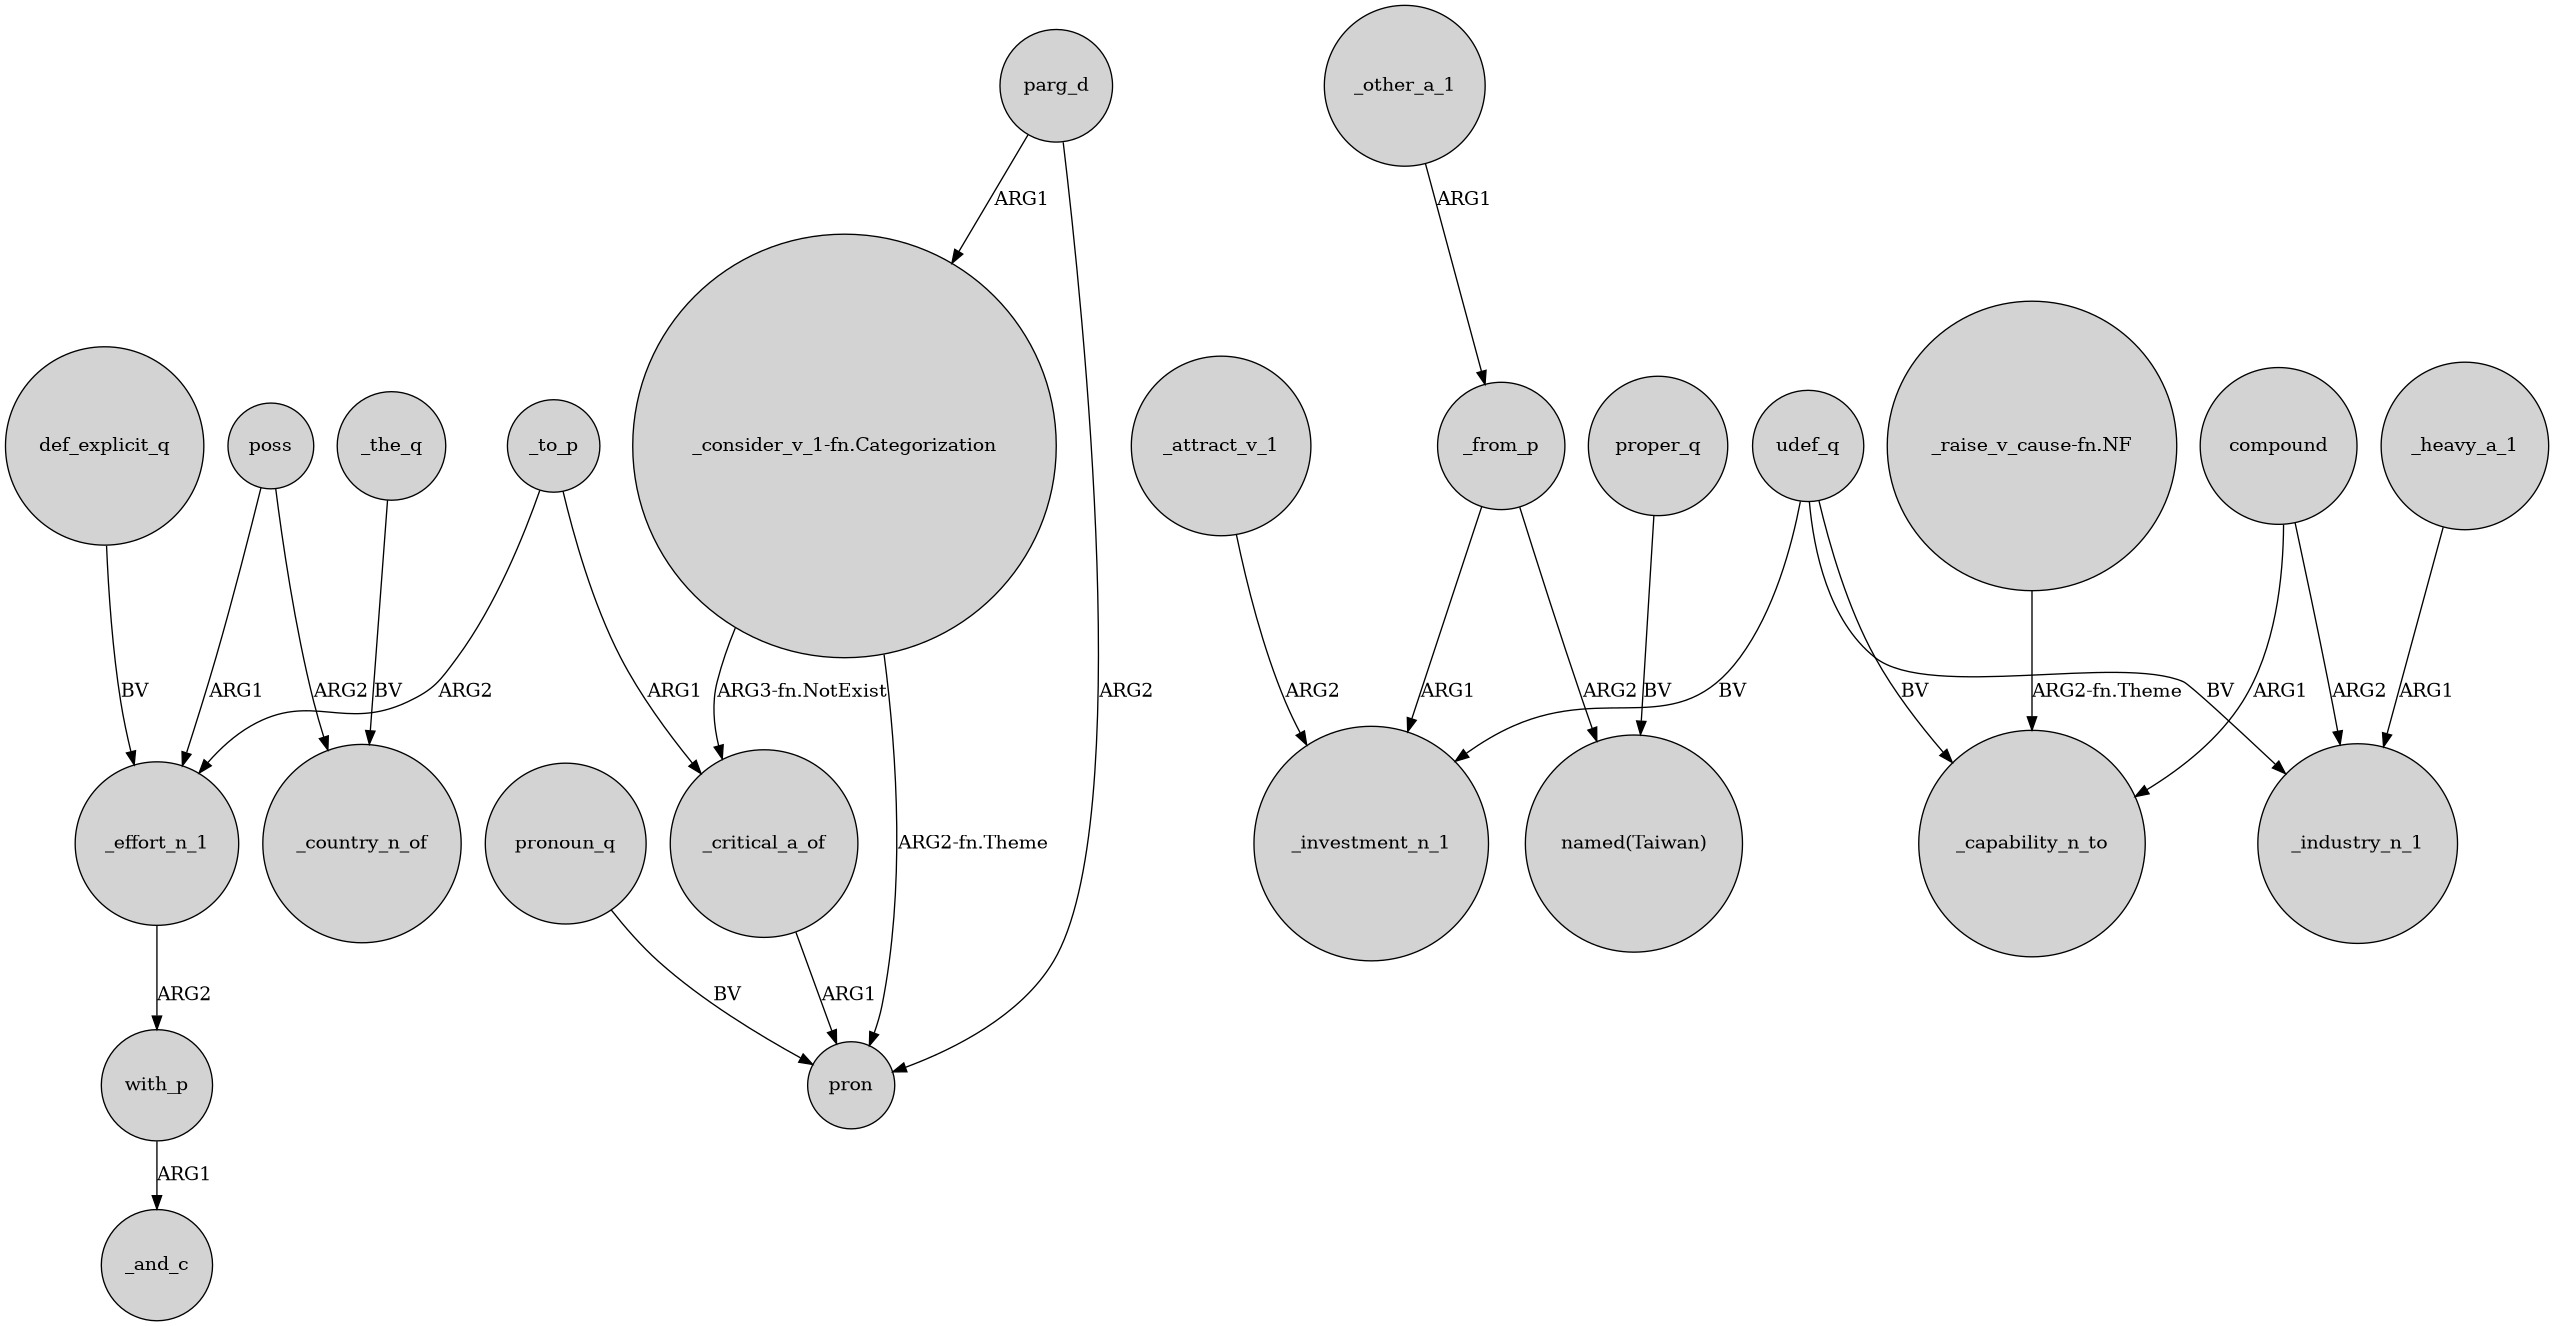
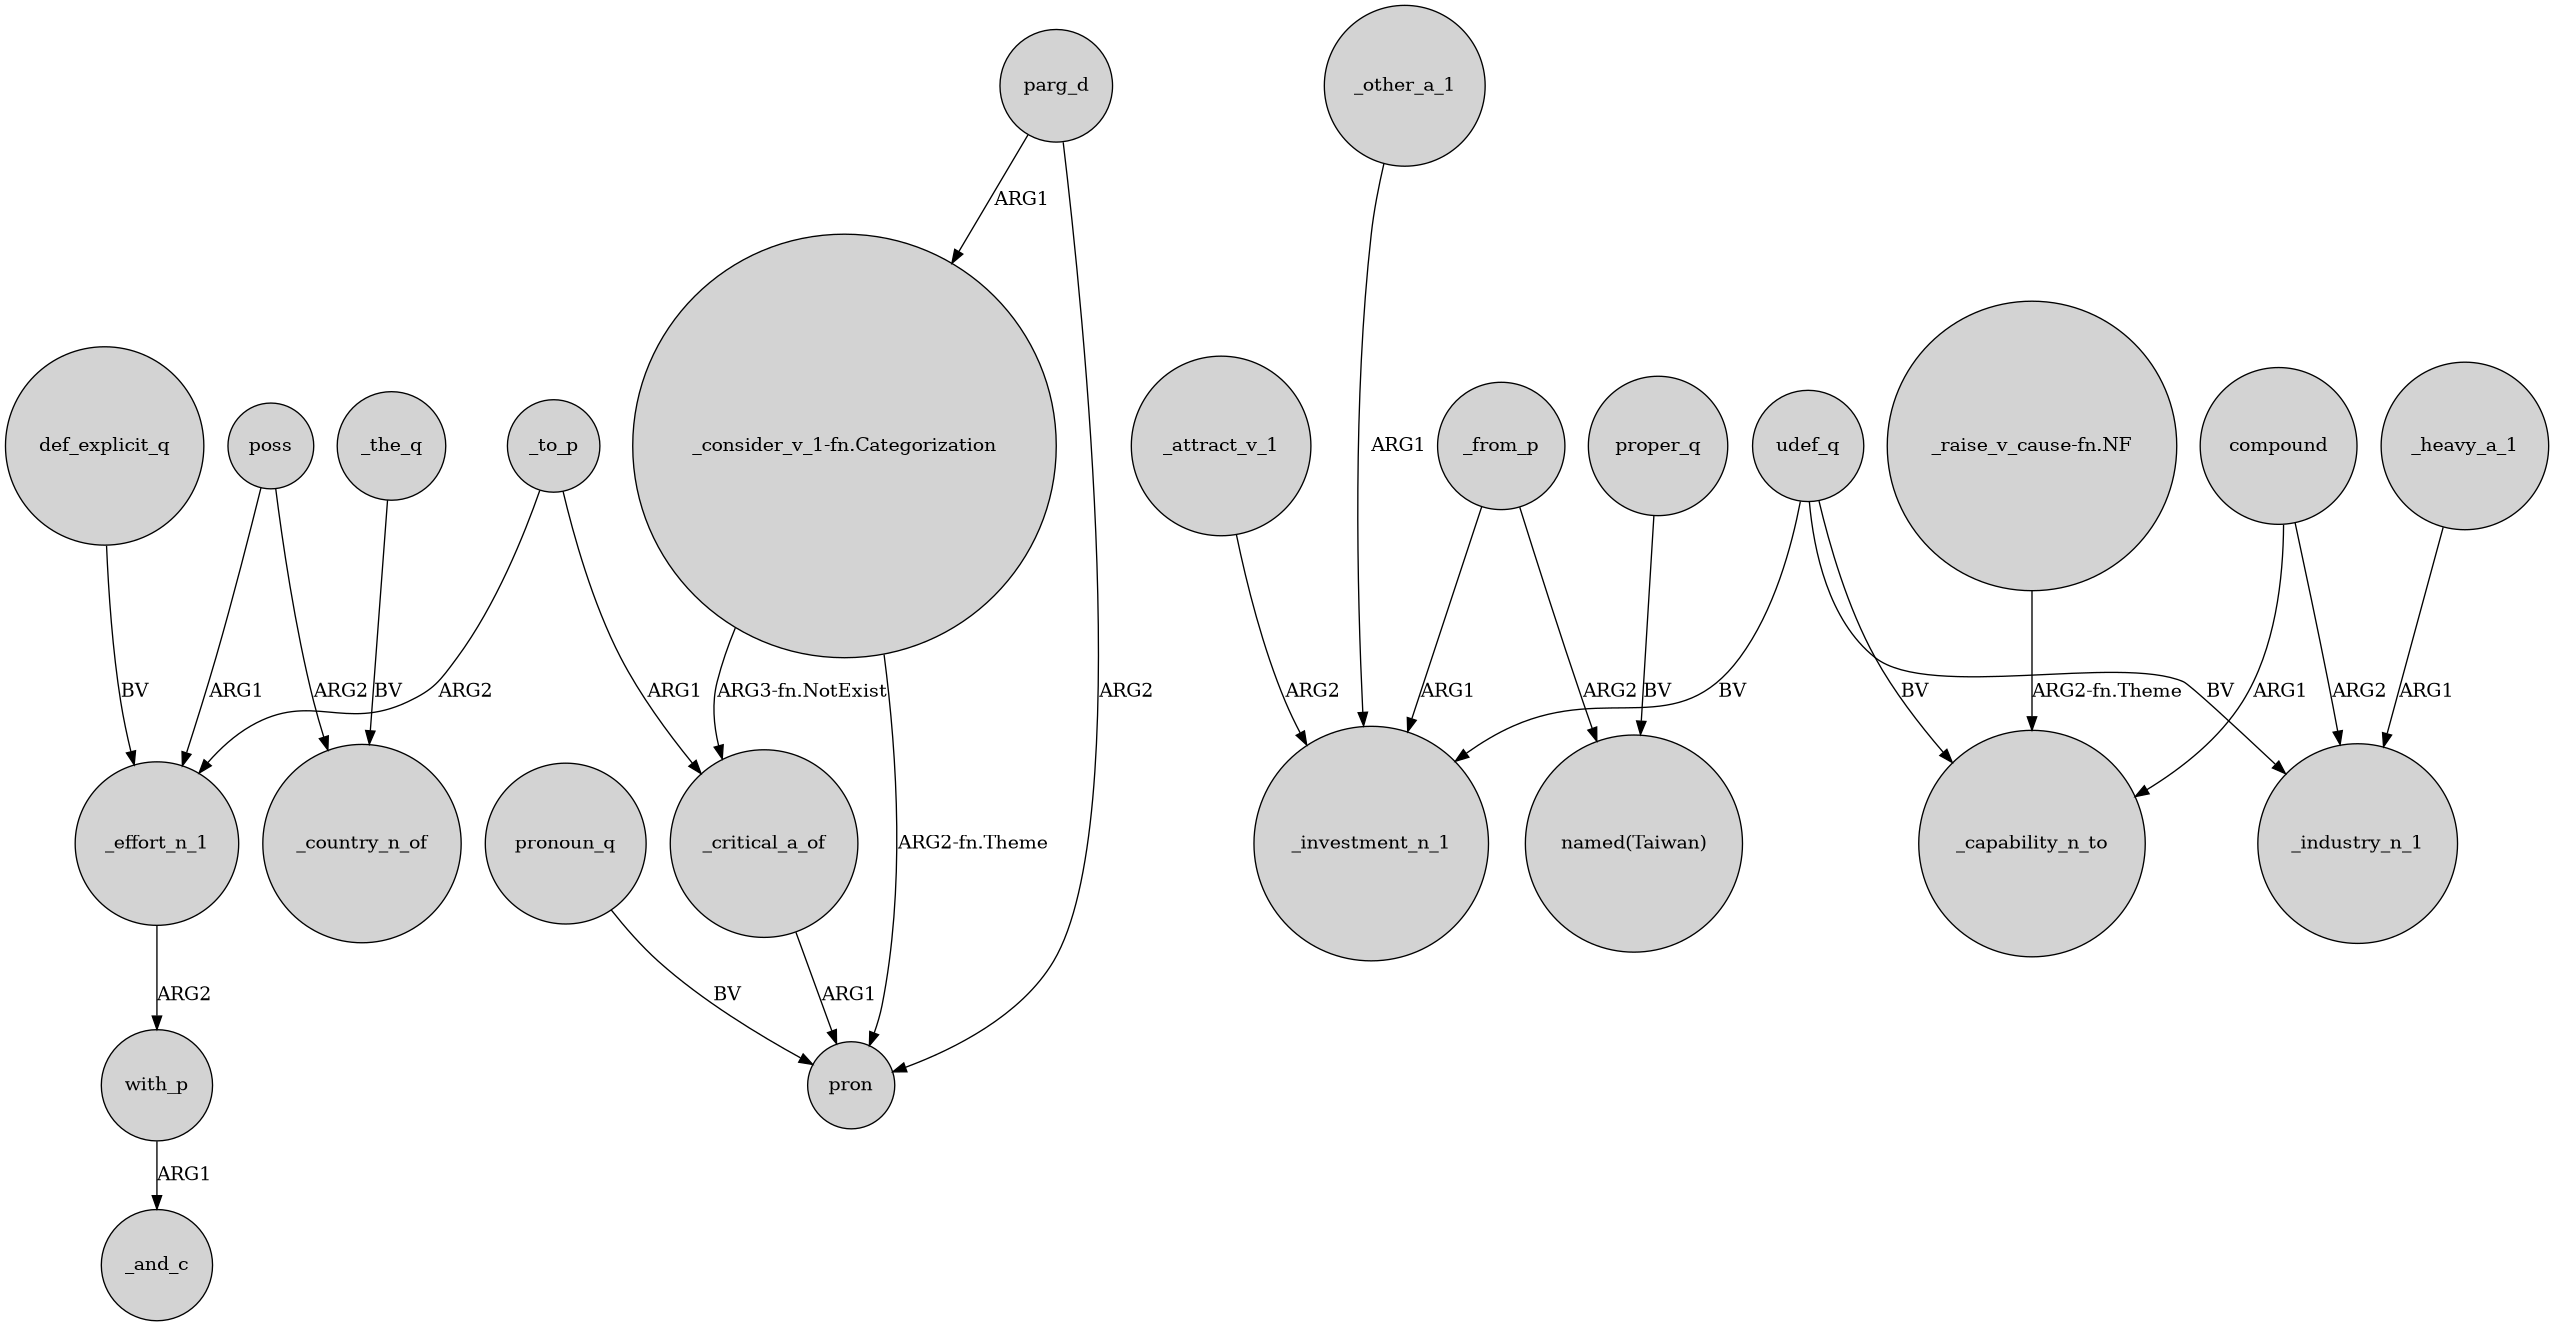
edge "_other_a_1" -> "_from_p": now "_other_a_1" -> "_investment_n_1"
